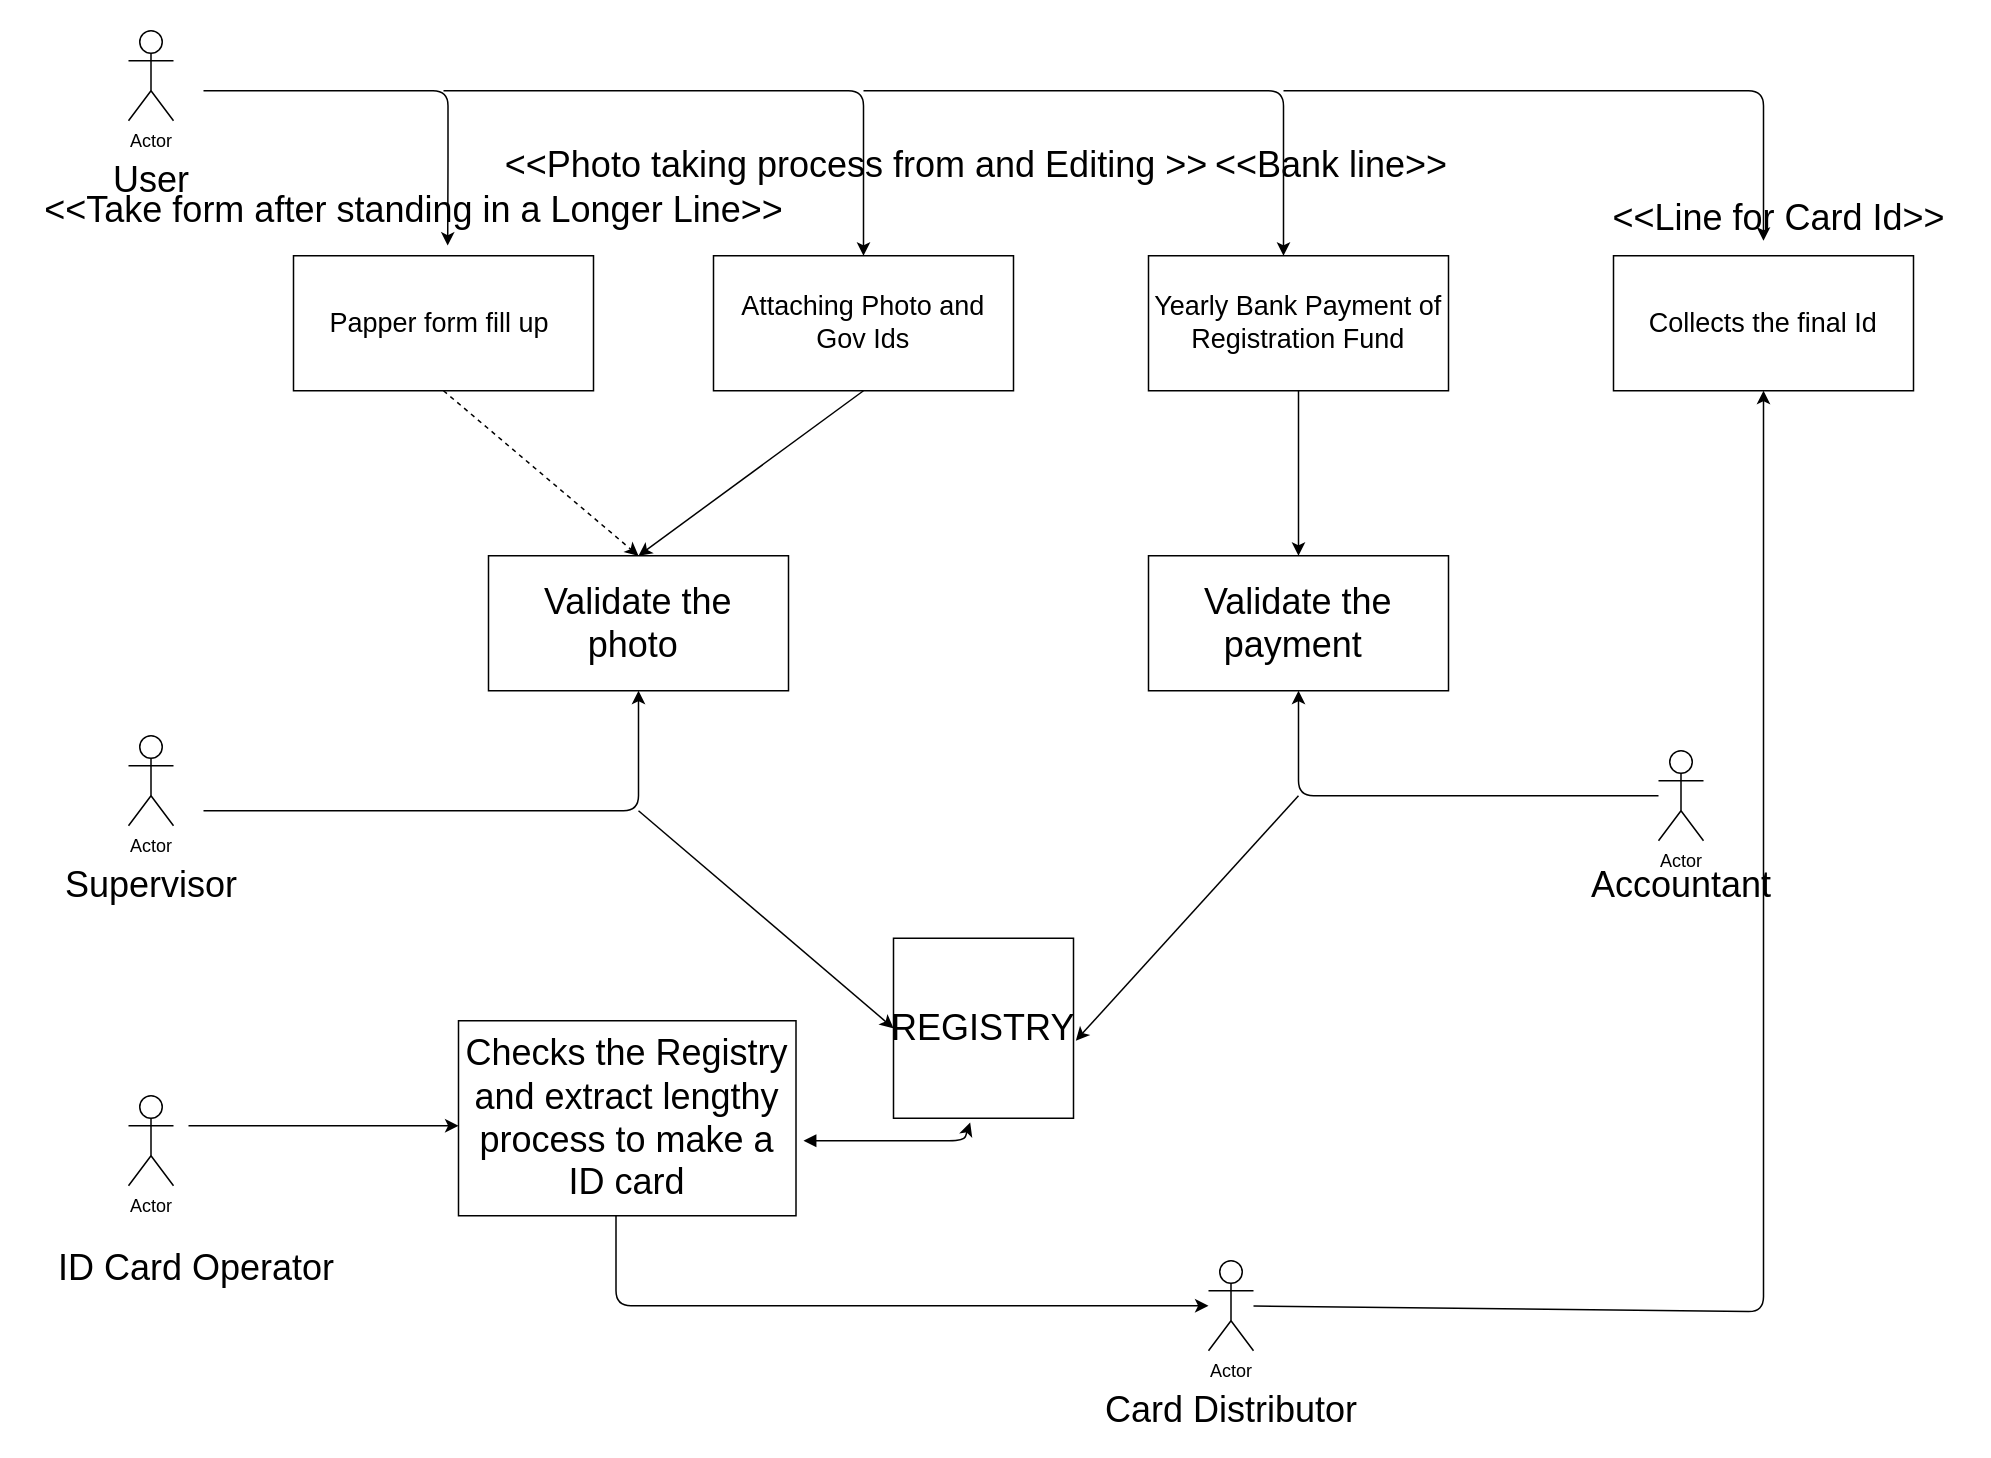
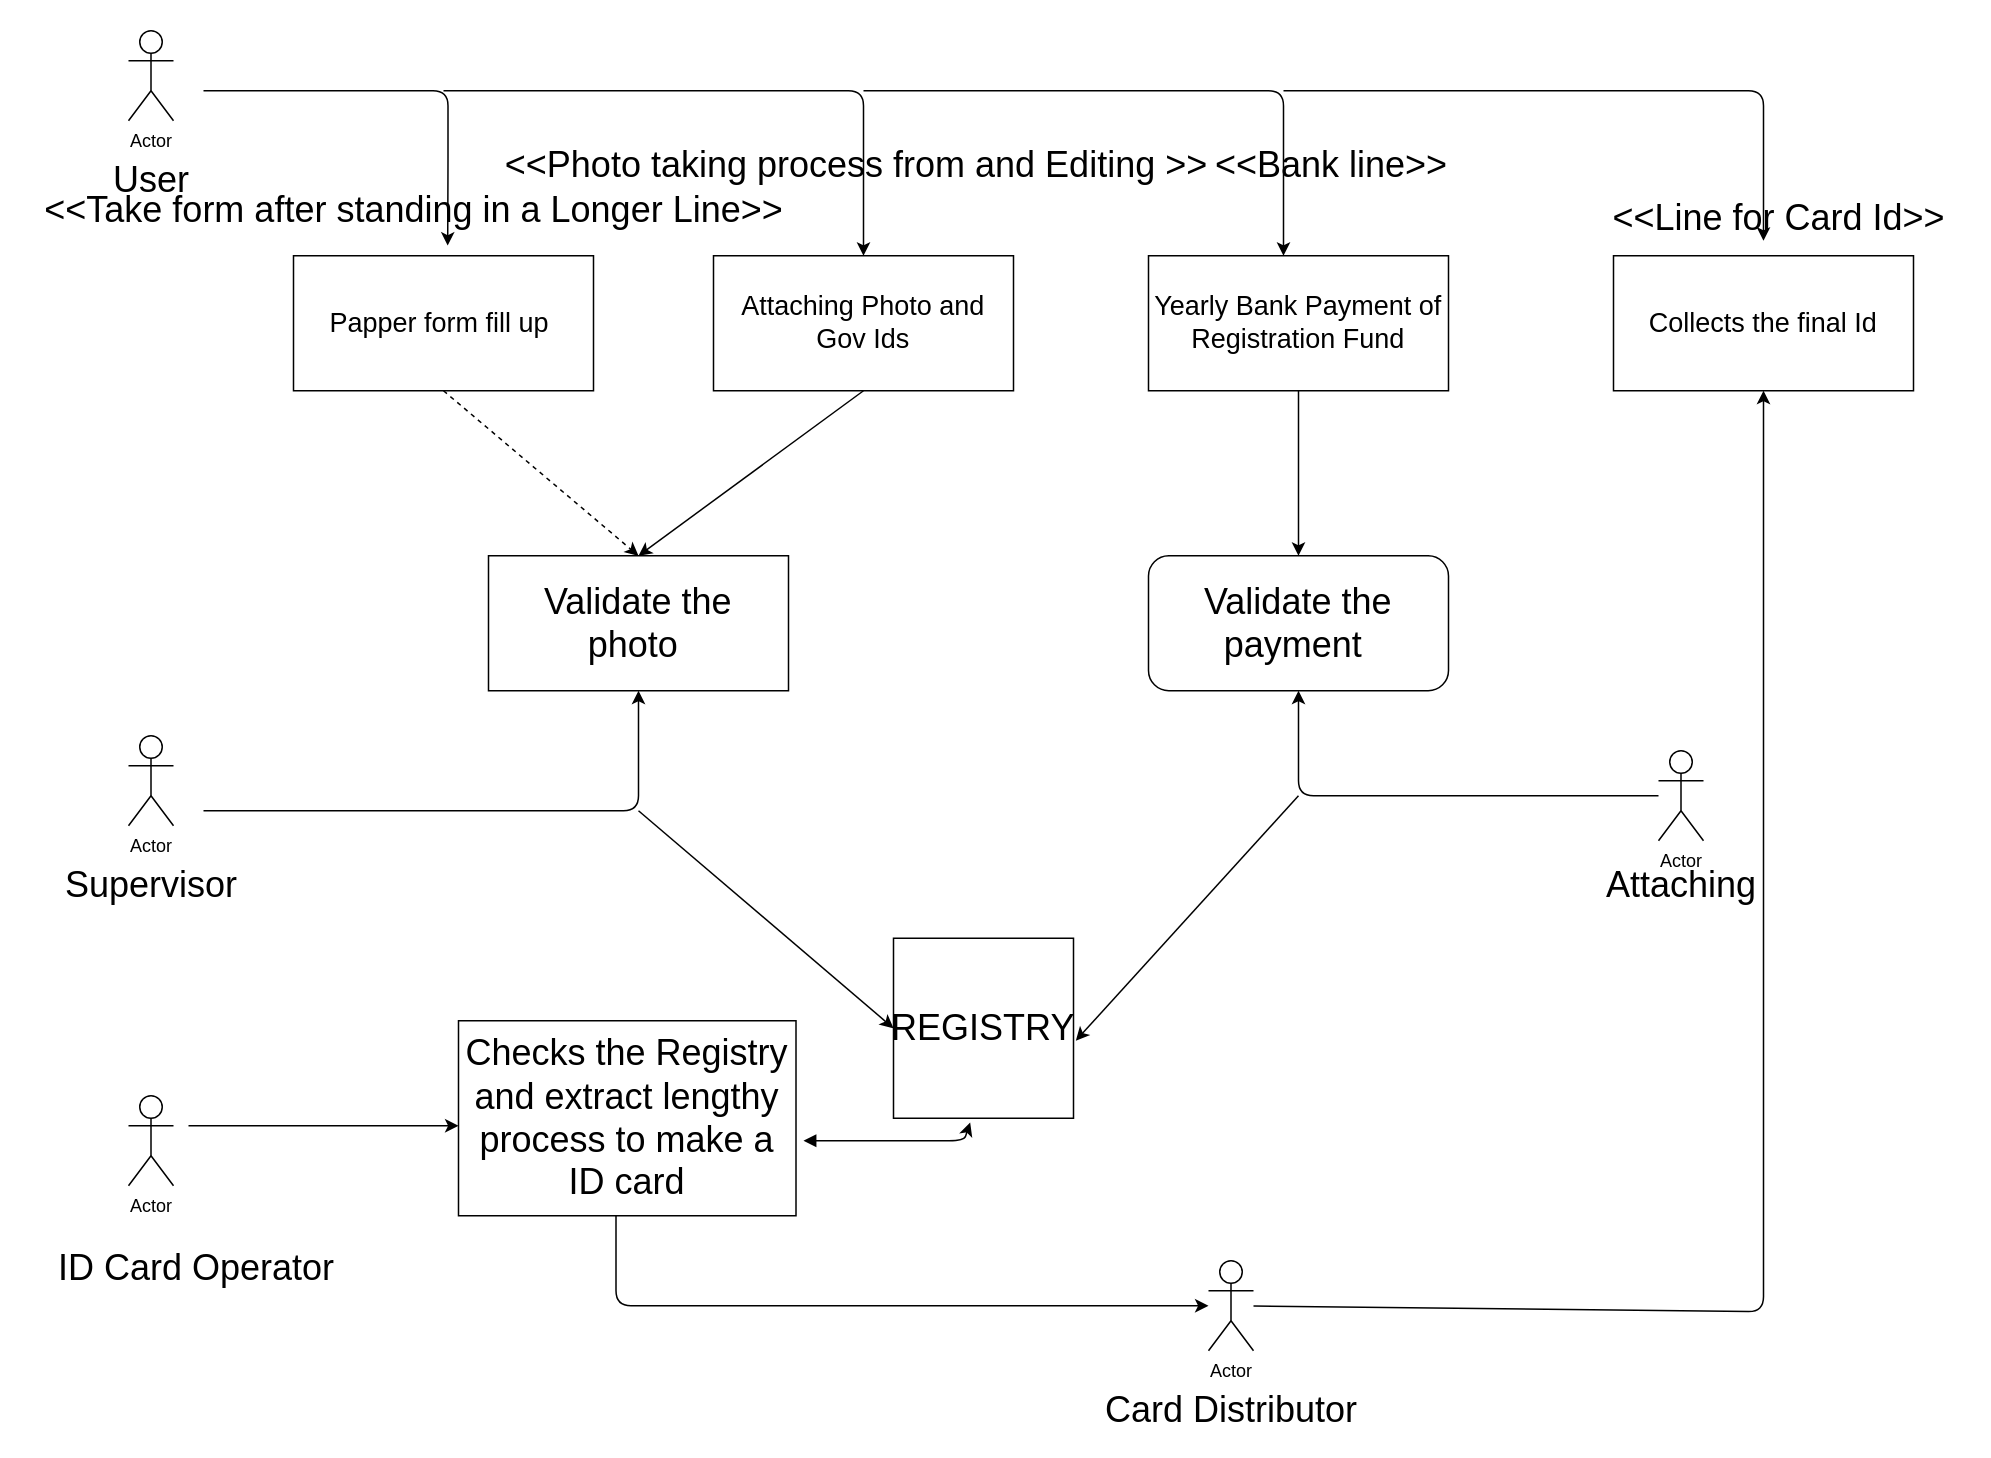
node "Validate the payment": shape rectangle -> rounded rectangle
node "Accountant": label "Accountant" -> "Attaching"
